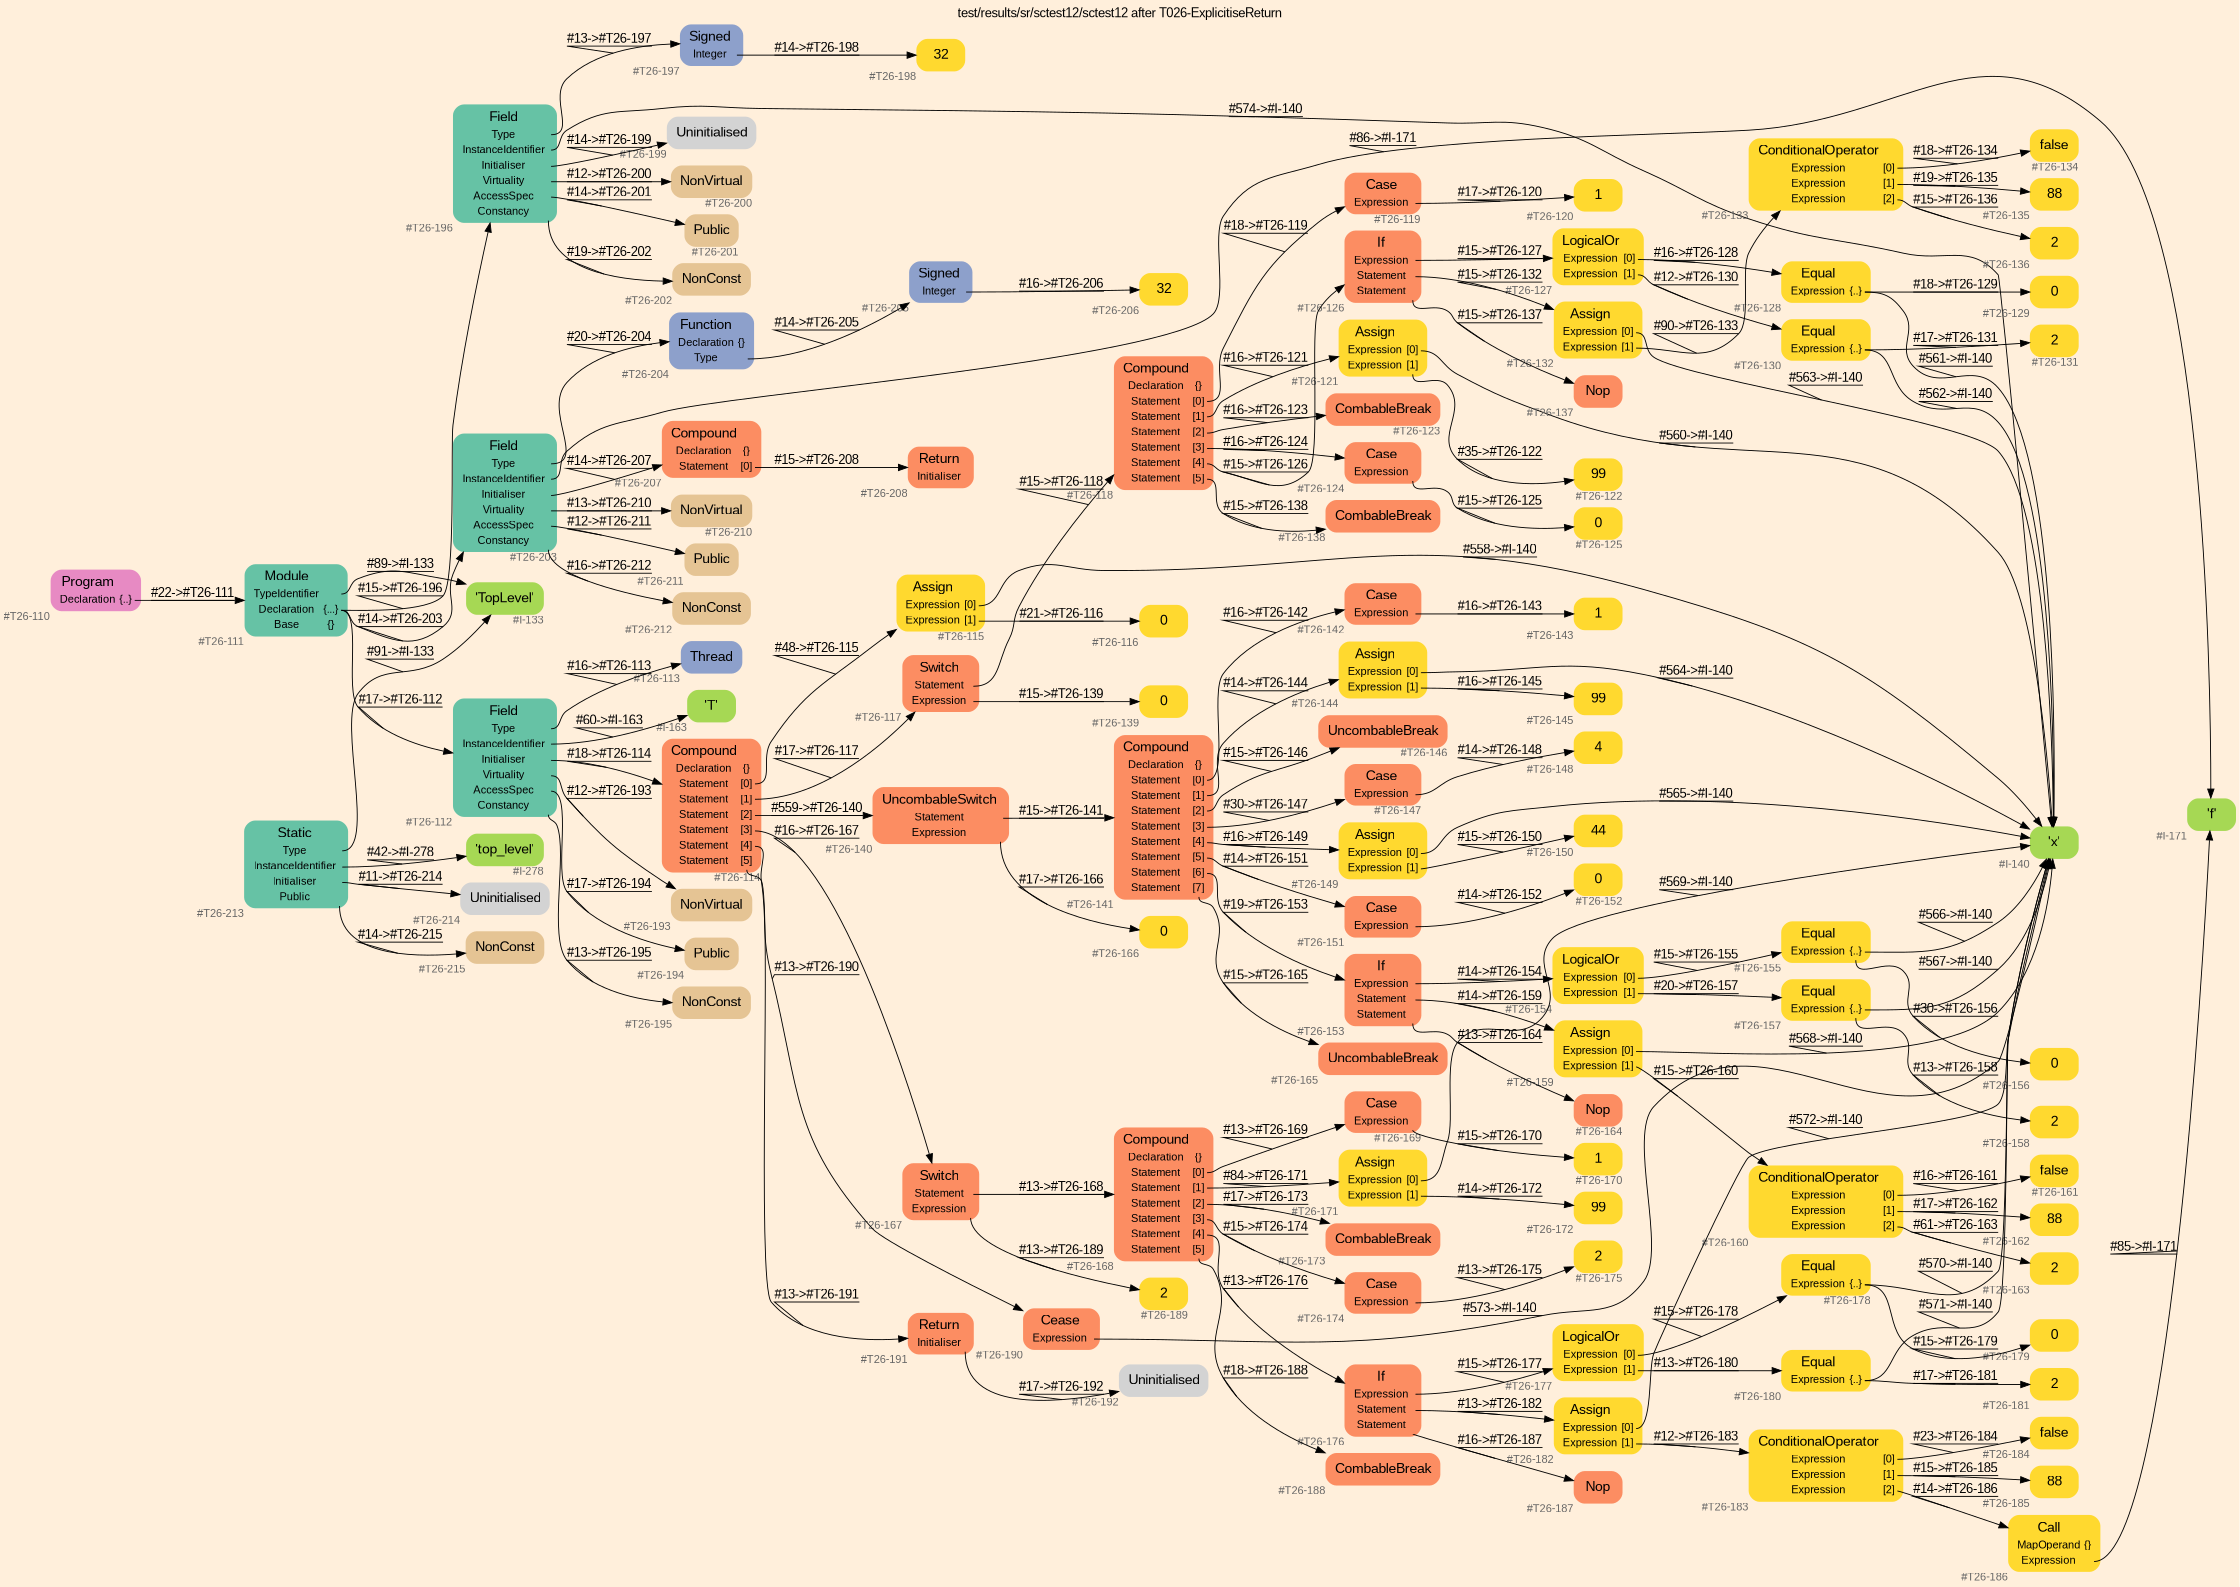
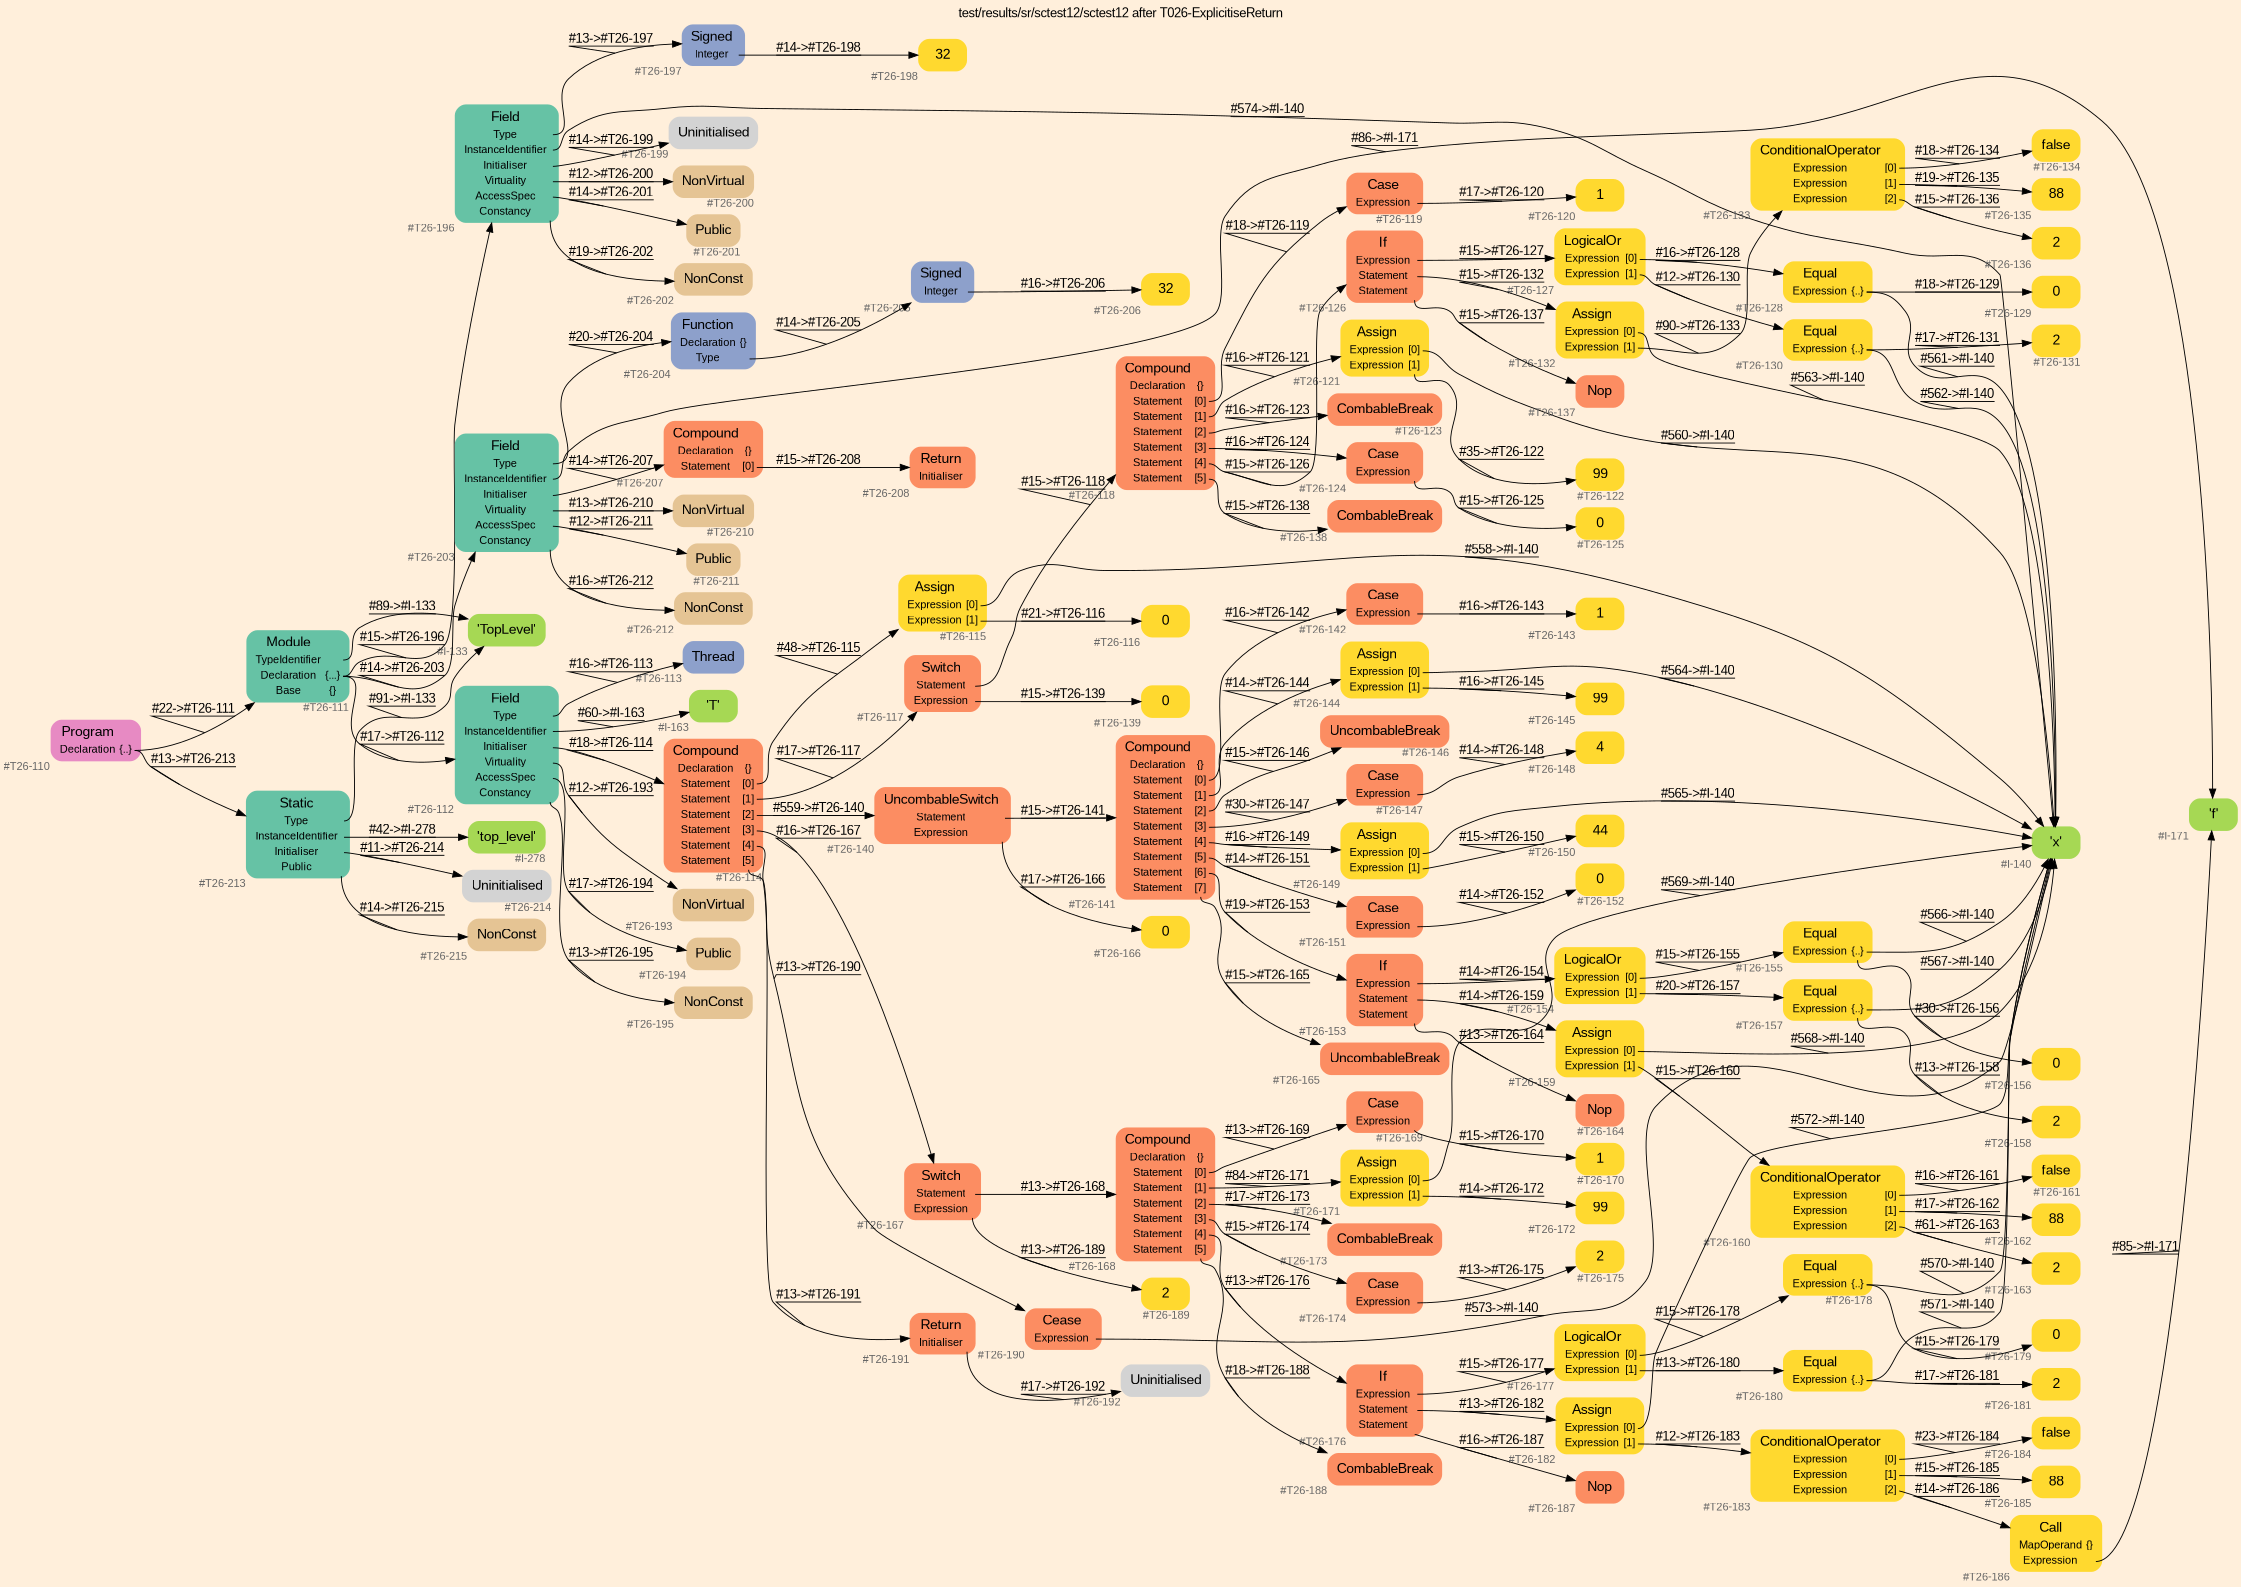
edge "Program" -> "Static": added, label "#13->#T26-213"
